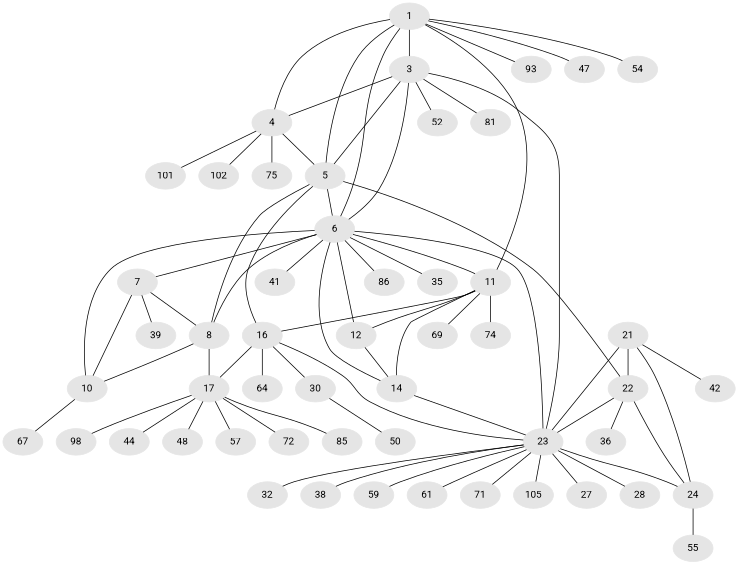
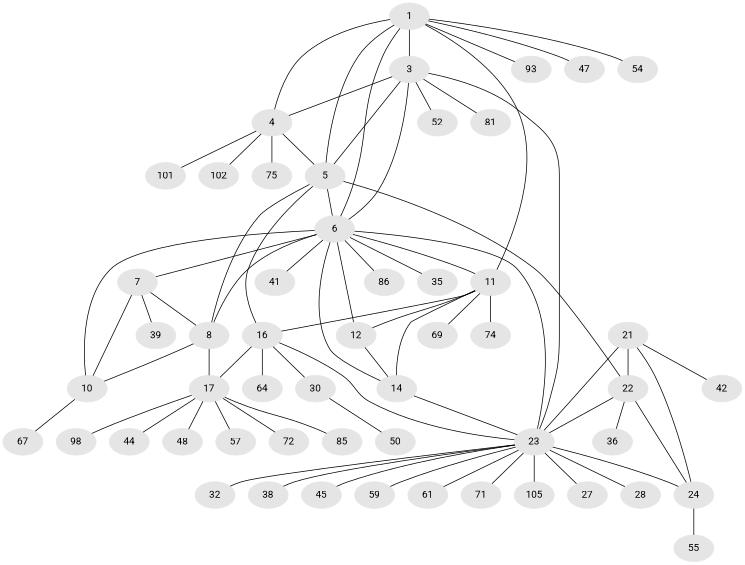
node "45": added
